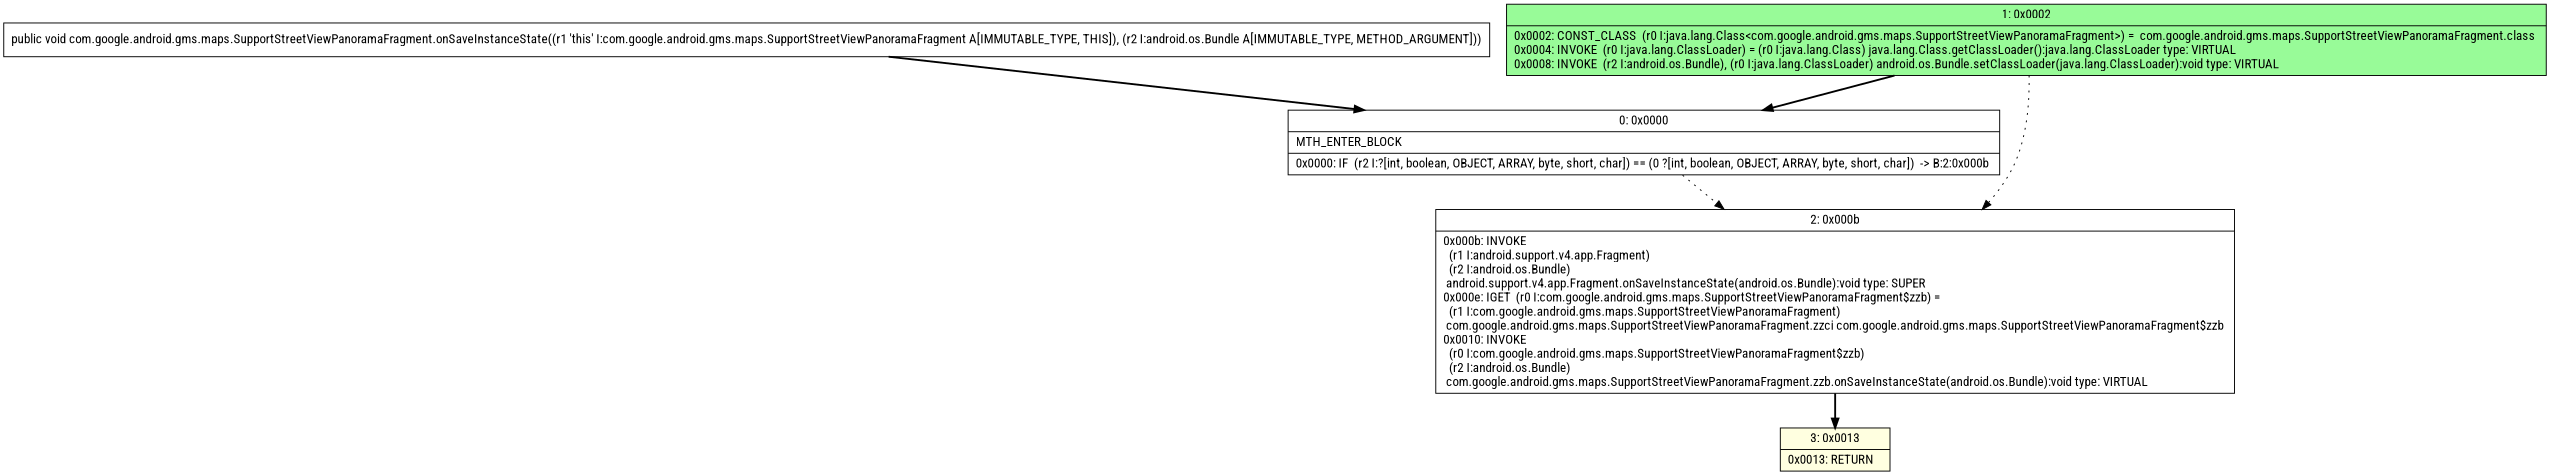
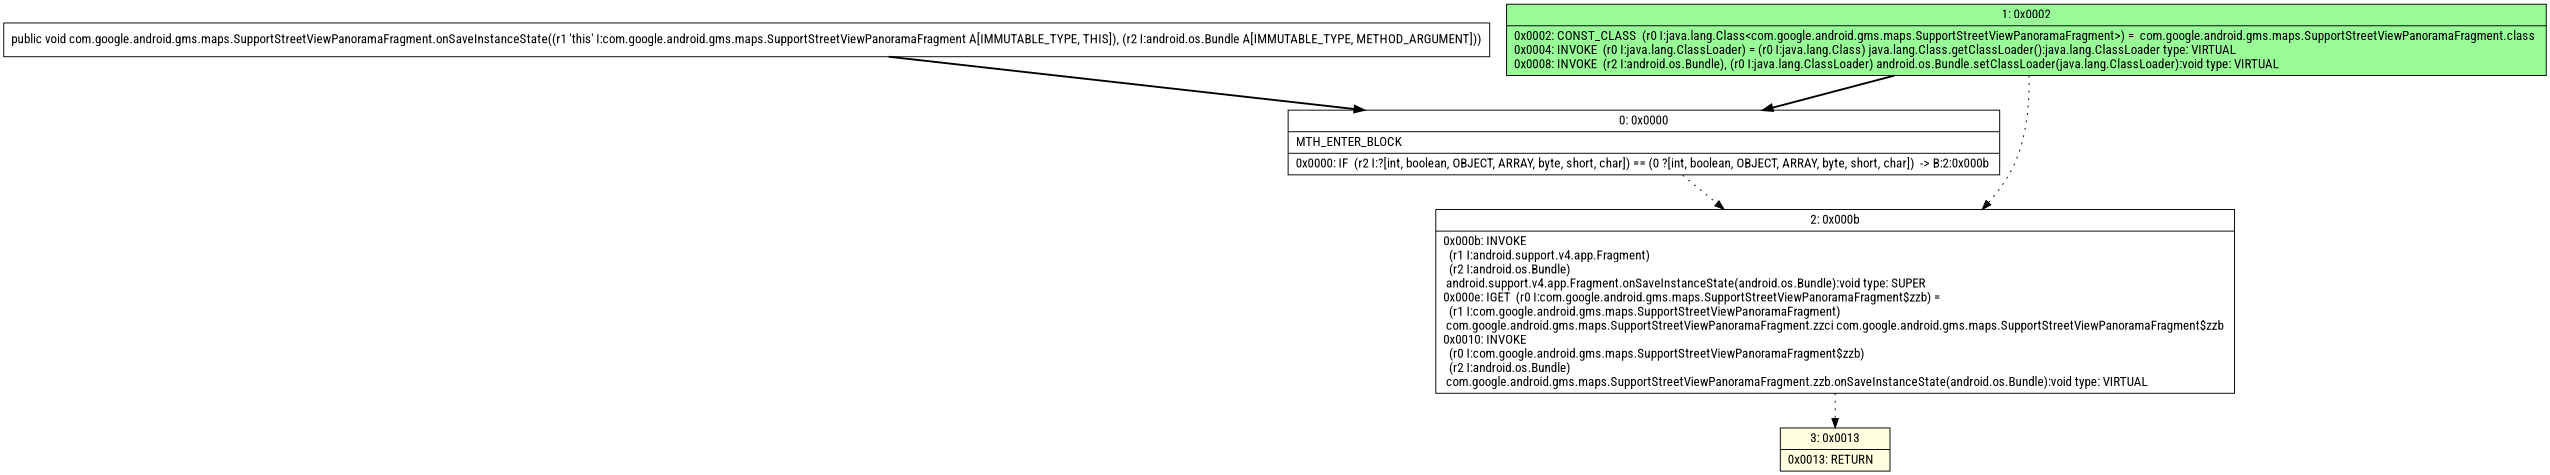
edge "2: 0x000b" -> "3: 0x0013": style bold -> dotted
